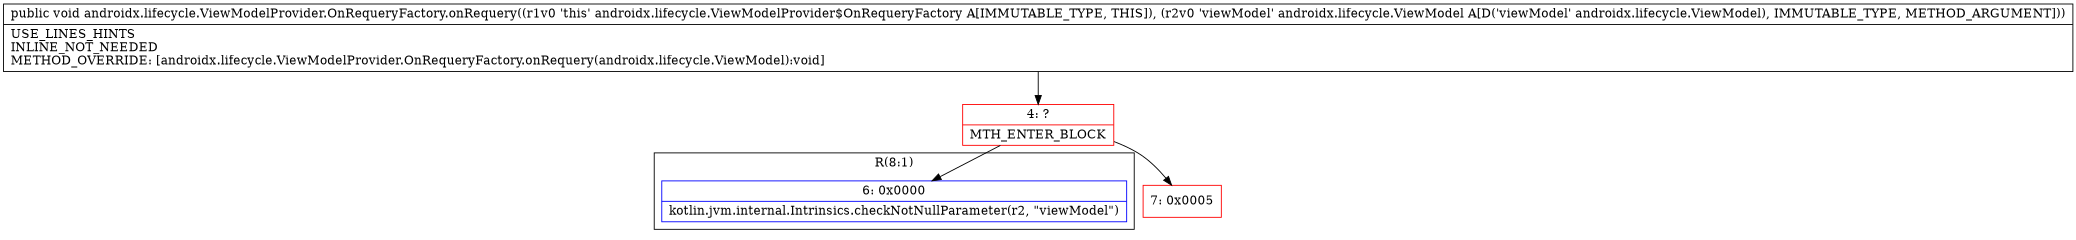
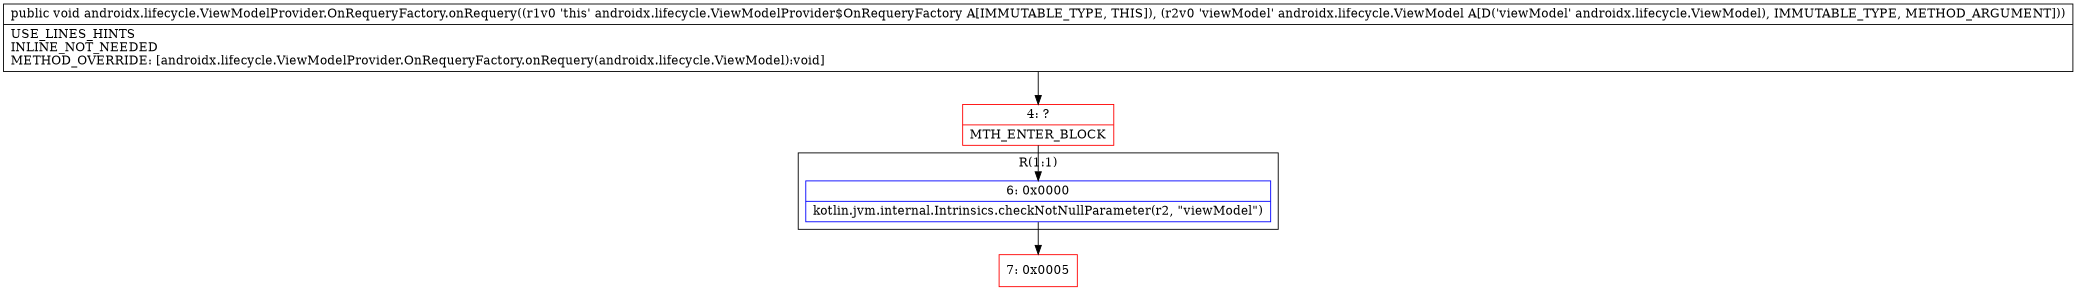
edge "4: ?" -> "7: 0x0005": now "6: 0x0000" -> "7: 0x0005"
cluster "R(8:1)": label "R(8:1)" -> "R(1:1)"
